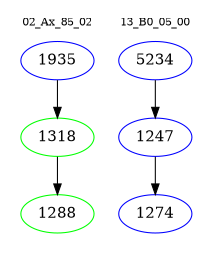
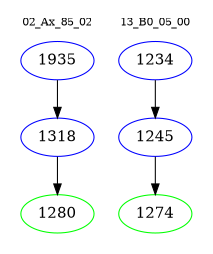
node "5234": label "5234" -> "1234"
node "1318": color green -> blue
node "1247": label "1247" -> "1245"
node "1288": label "1288" -> "1280"
node "1274": color blue -> green
